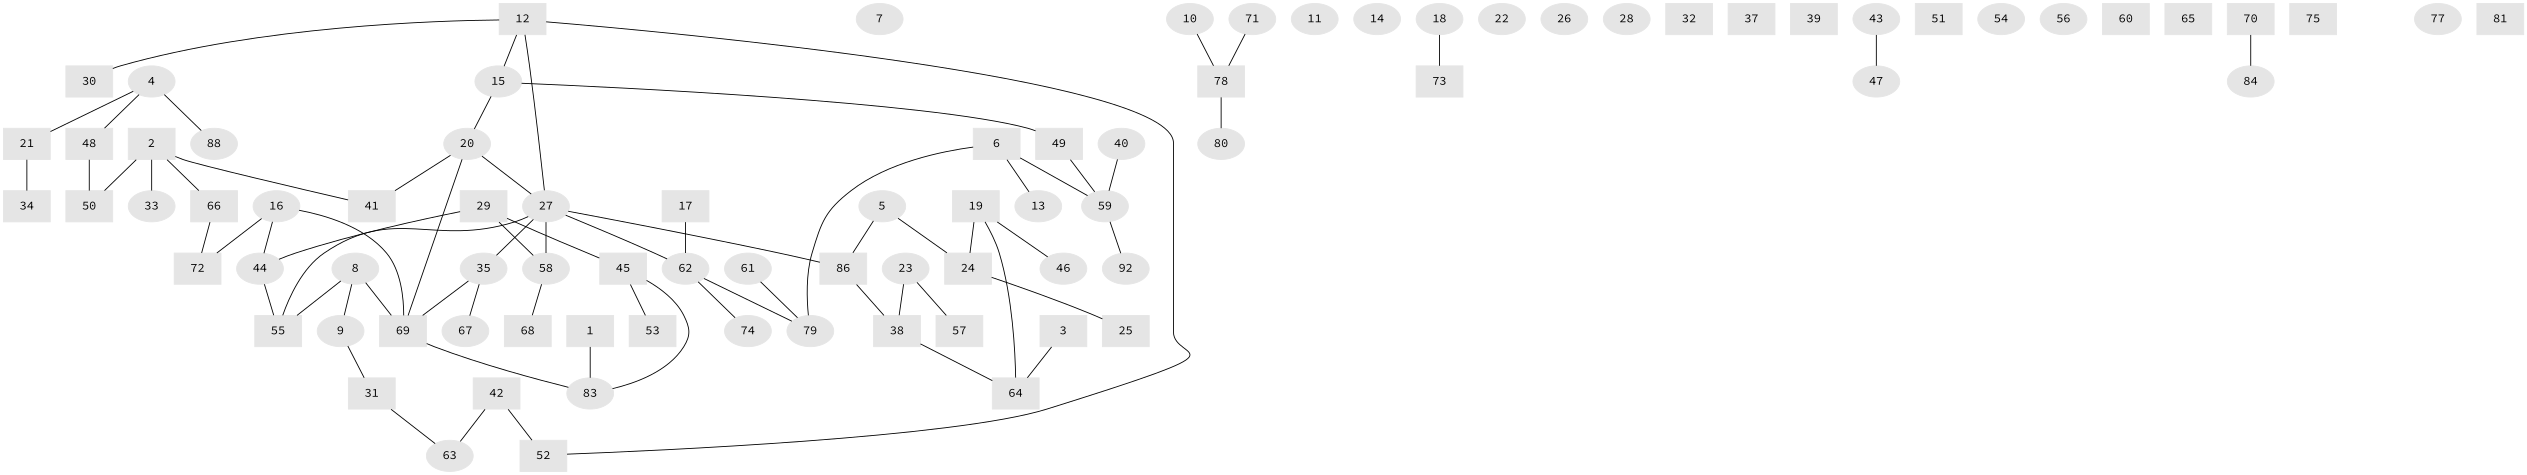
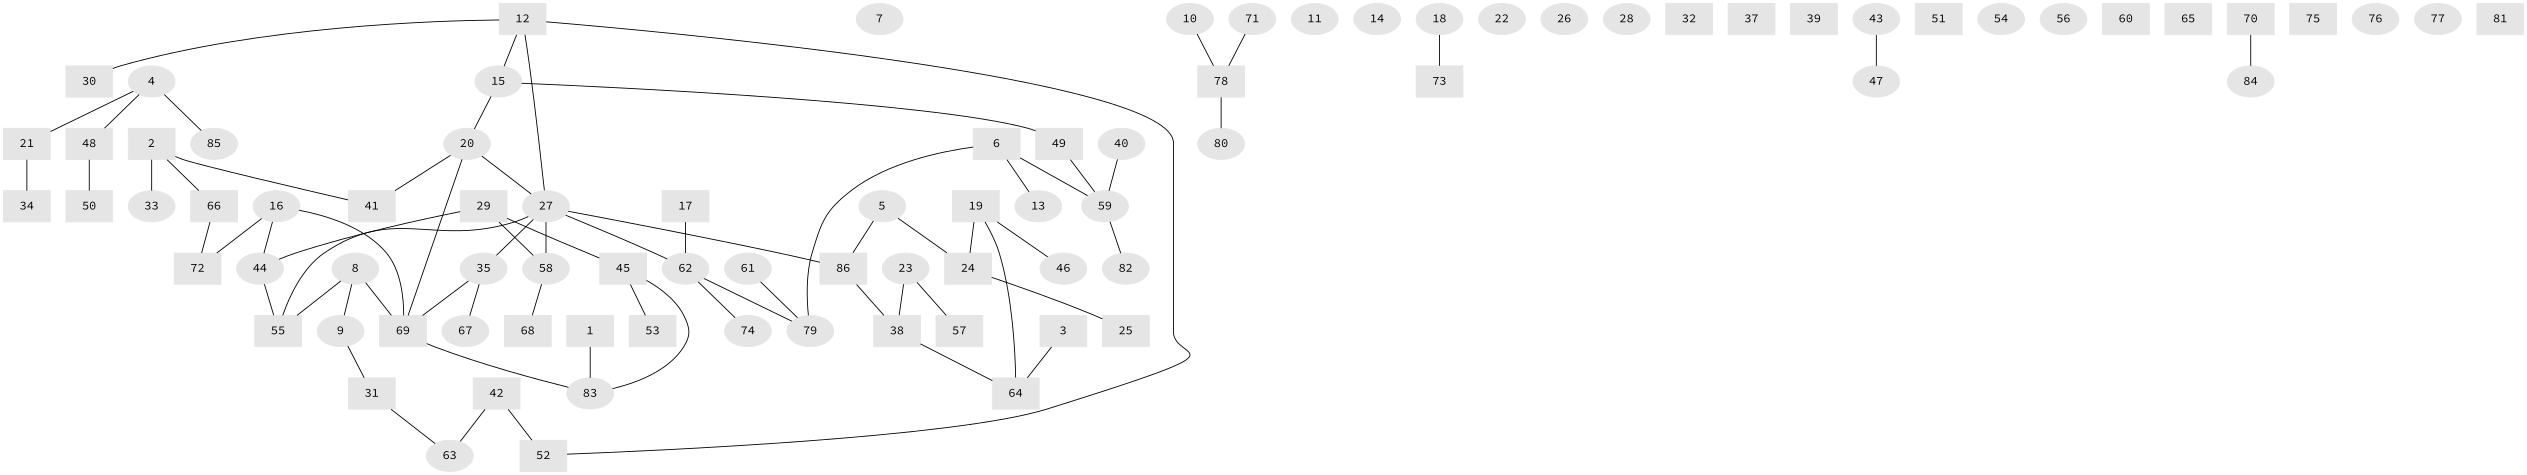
node "76": added
node "88": label "88" -> "85"
edge "2" -- "50": removed
node "92": label "92" -> "82"
